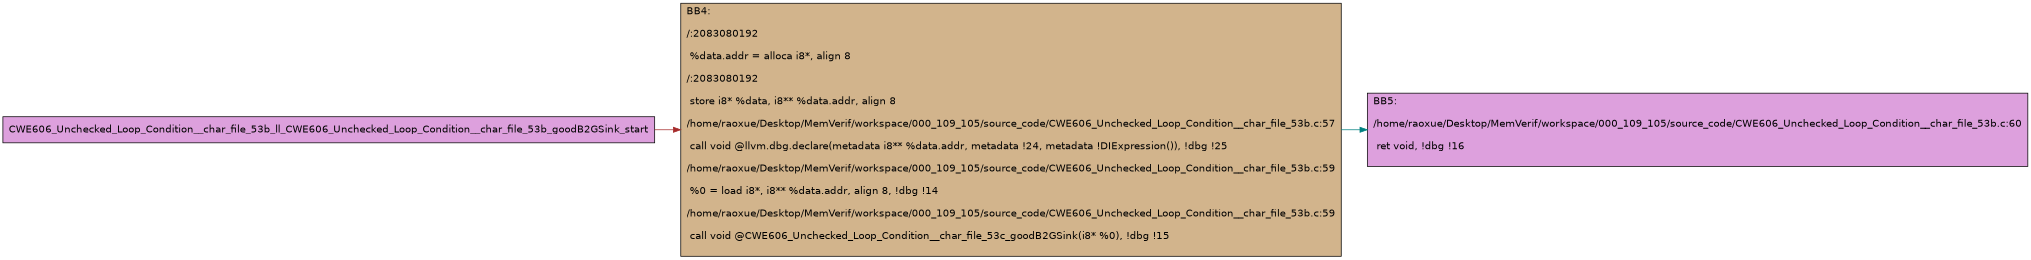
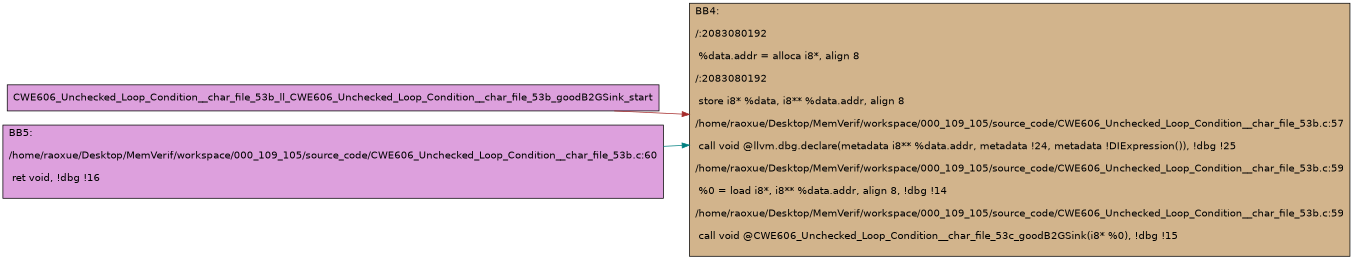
edge "BB4:" -> "BB5:": reversed
